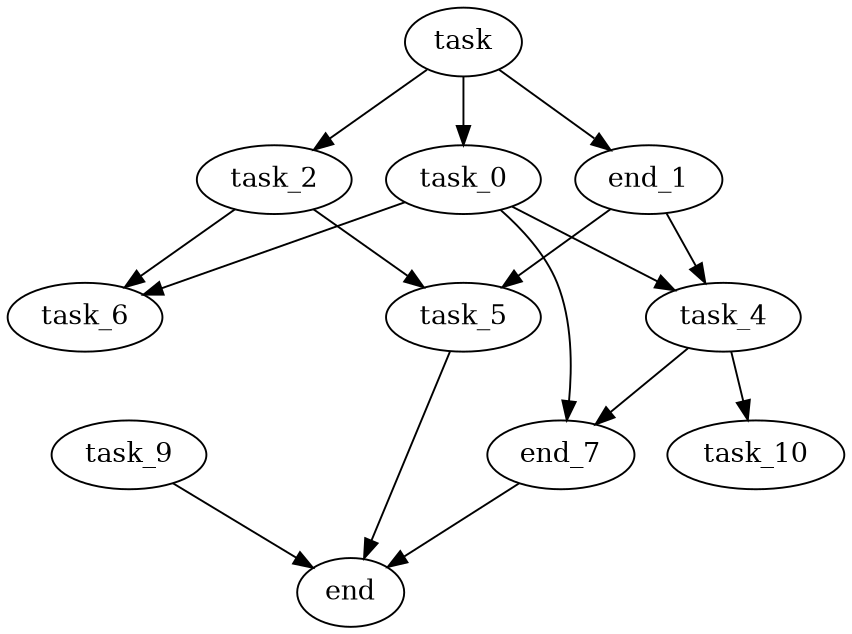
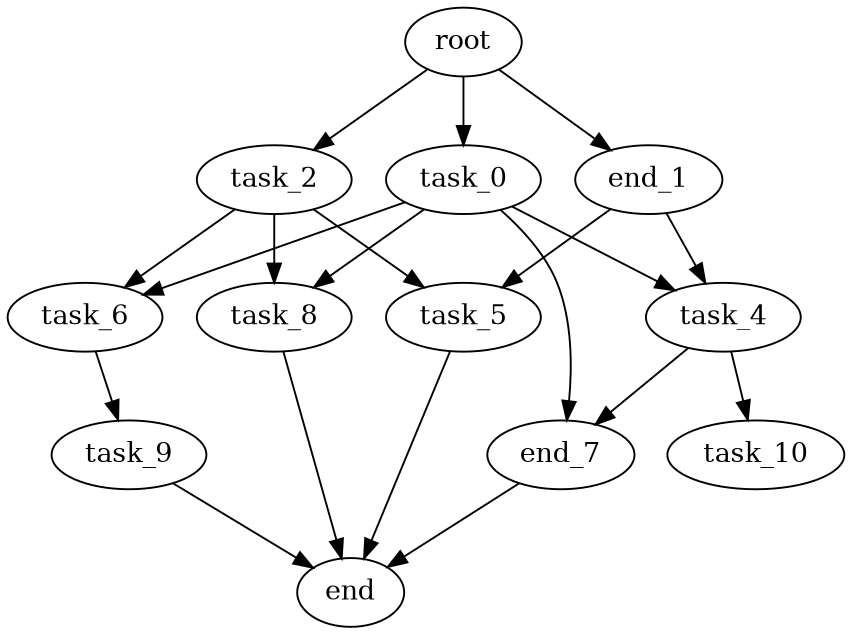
node "task": label "task" -> "root"
node "task_8": added
edge "task_6" -> "task_9": added
